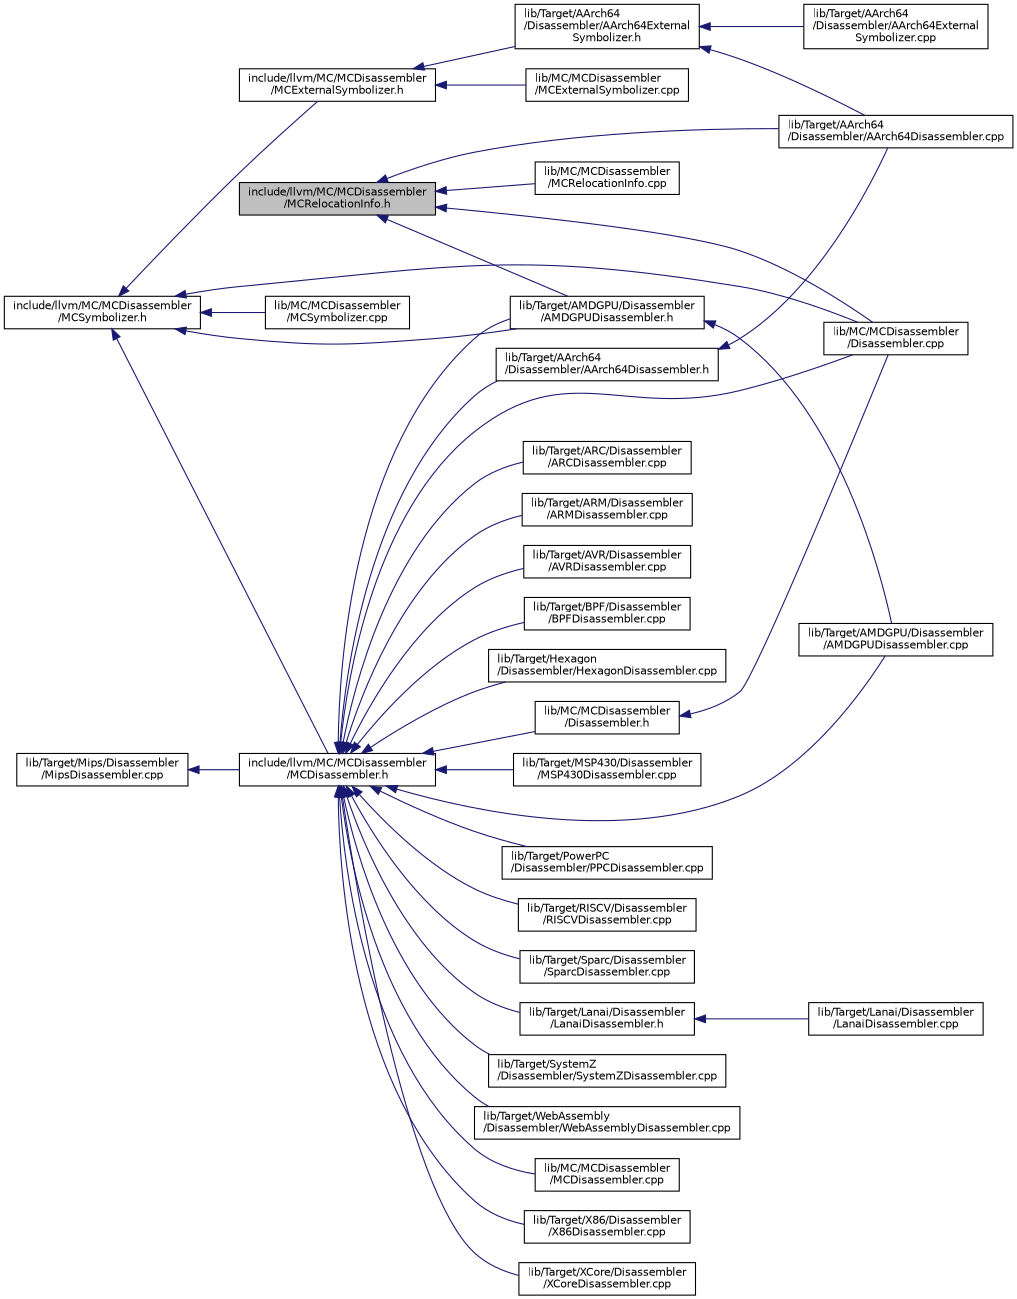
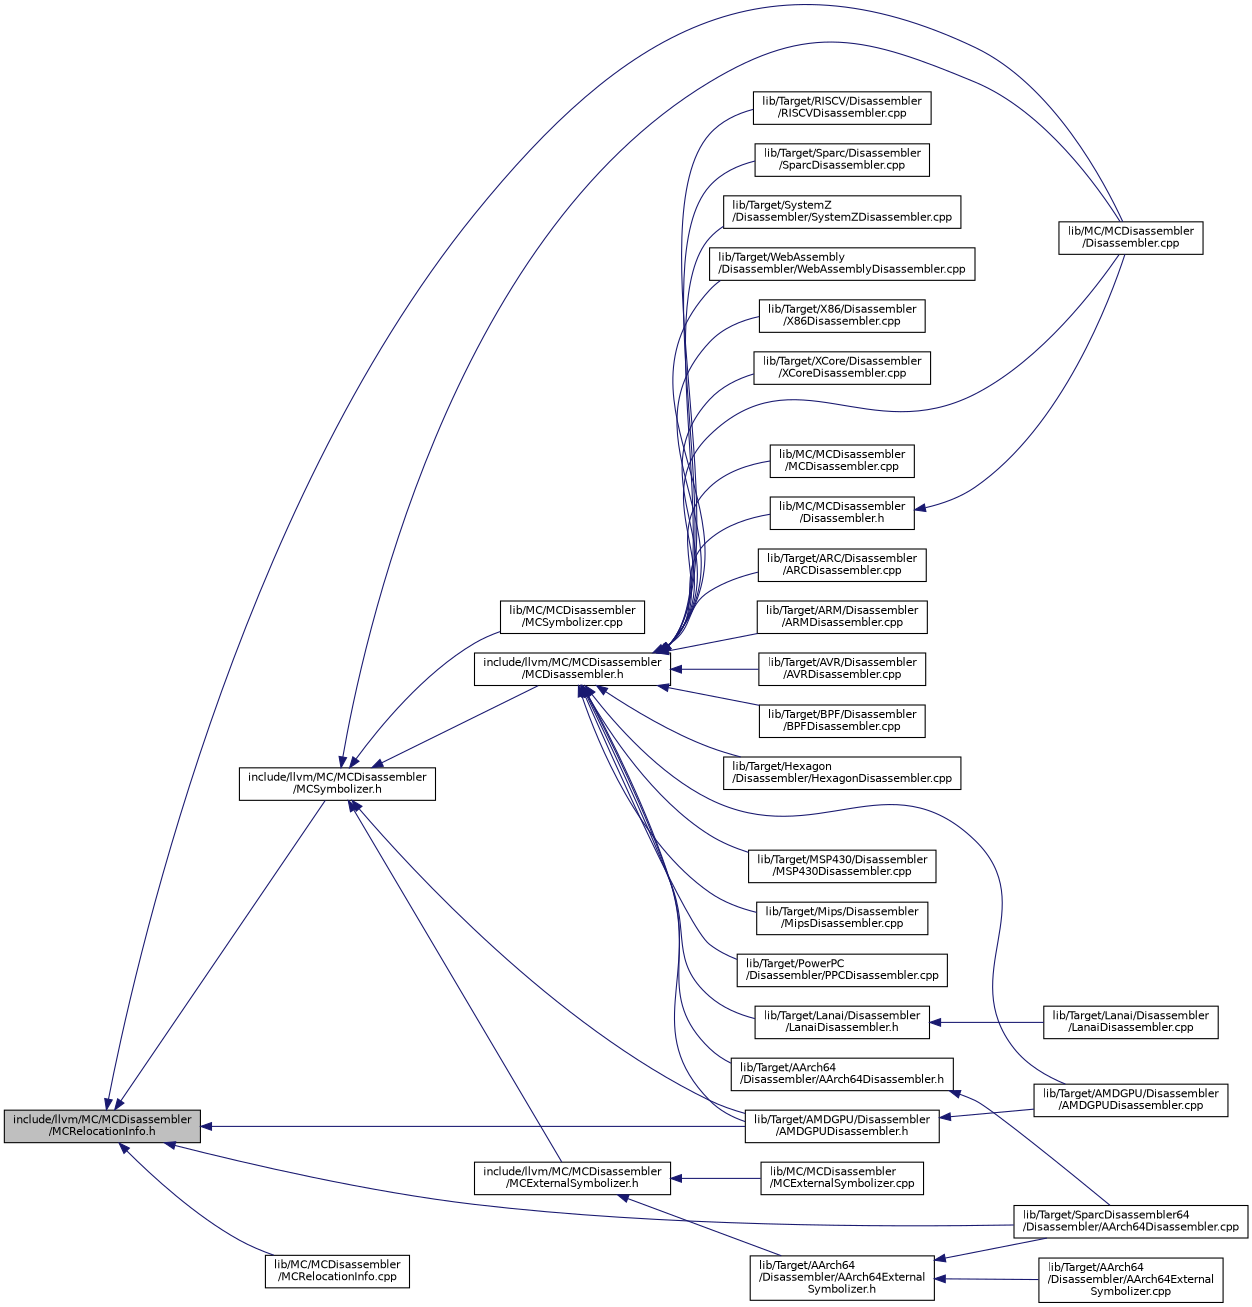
node "lib/Target/AArch64 /Disassembler/AArch64Disassembler.cpp": label "lib/Target/AArch64 /Disassembler/AArch64Disassembler.cpp" -> "lib/Target/SparcDisassembler64 /Disassembler/AArch64Disassembler.cpp"
edge "include/llvm/MC/MCDisassembler /MCDisassembler.h" -> "lib/Target/Mips/Disassembler /MipsDisassembler.cpp": reversed
edge "include/llvm/MC/MCDisassembler /MCSymbolizer.h" -> "include/llvm/MC/MCDisassembler /MCRelocationInfo.h": added
